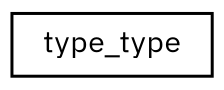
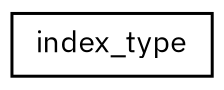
node "type_type": label "type_type" -> "index_type"
